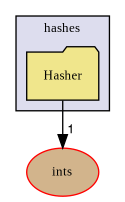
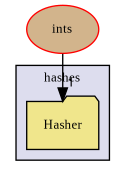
edge "Hasher" -> "ints": reversed
